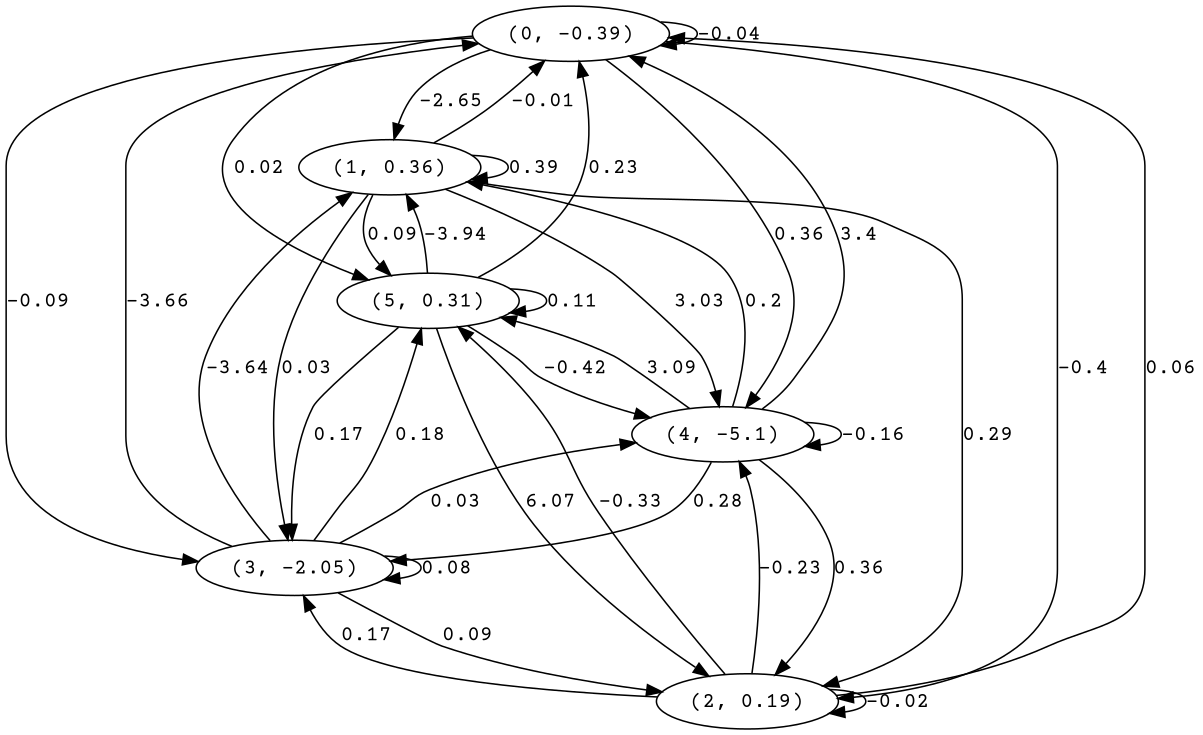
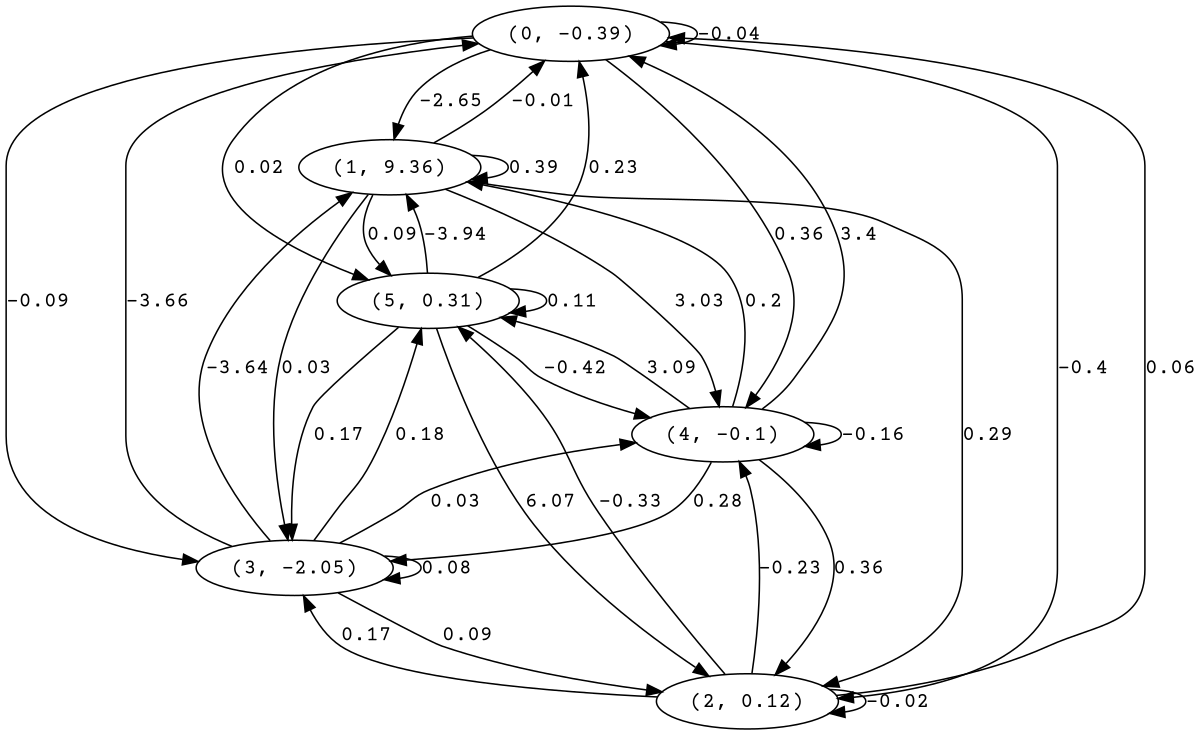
node "(1, 0.36)": label "(1, 0.36)" -> "(1, 9.36)"
node "(4, -5.1)": label "(4, -5.1)" -> "(4, -0.1)"
node "(2, 0.19)": label "(2, 0.19)" -> "(2, 0.12)"
